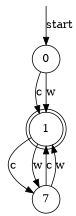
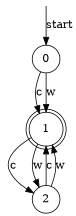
node "7": label "7" -> "2"
